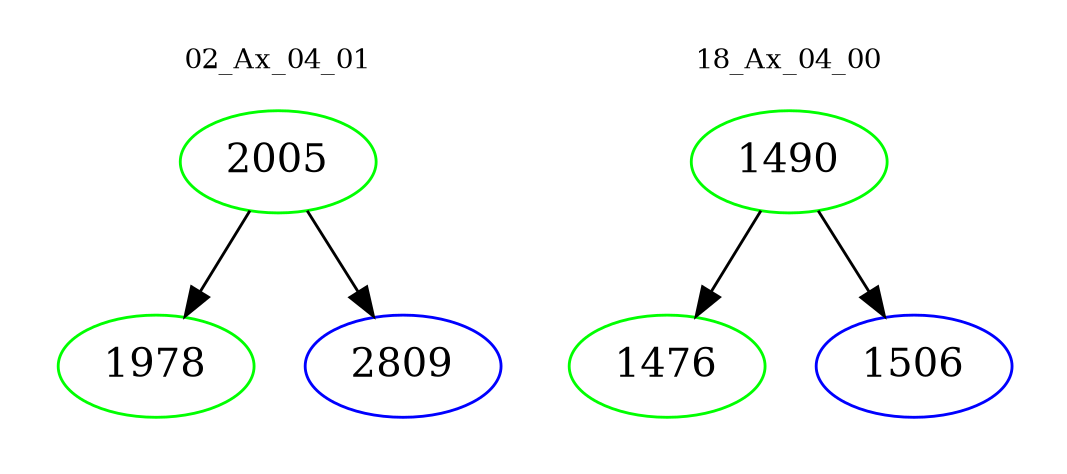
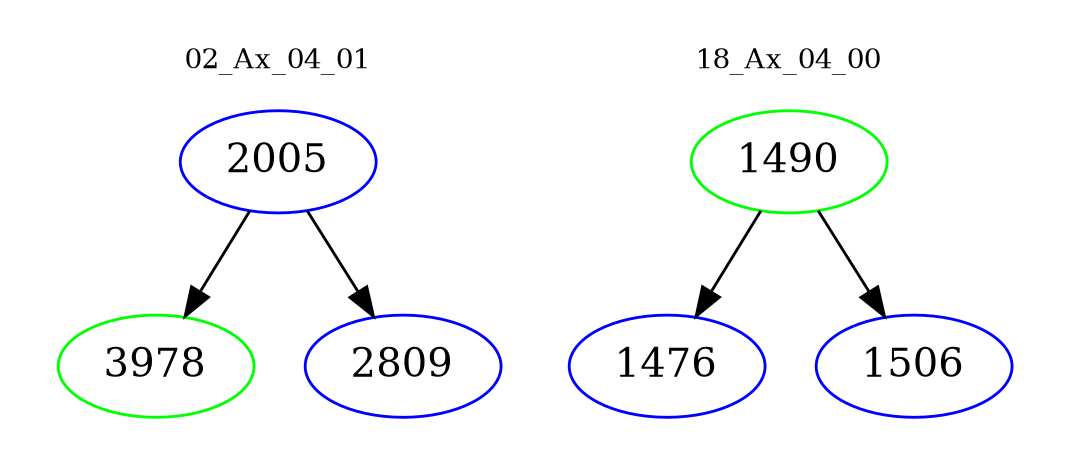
node "2005": color green -> blue
node "1978": label "1978" -> "3978"
node "1476": color green -> blue
